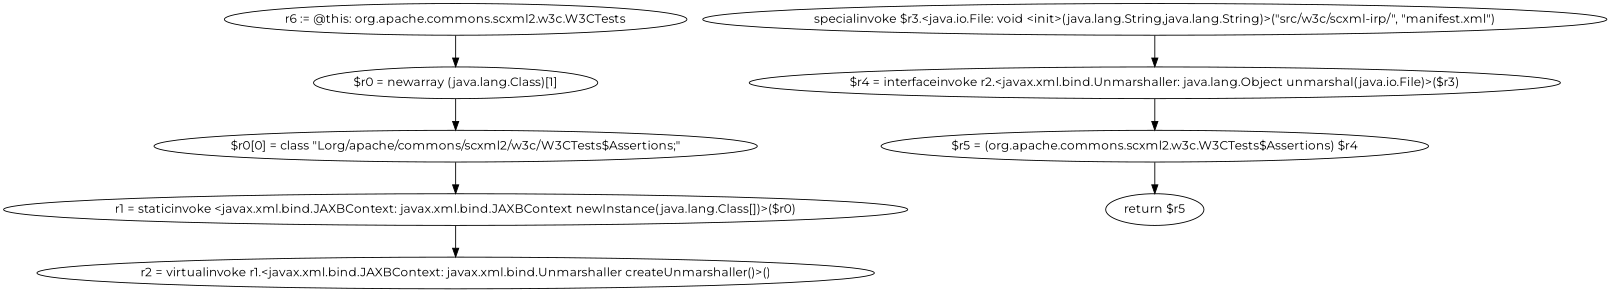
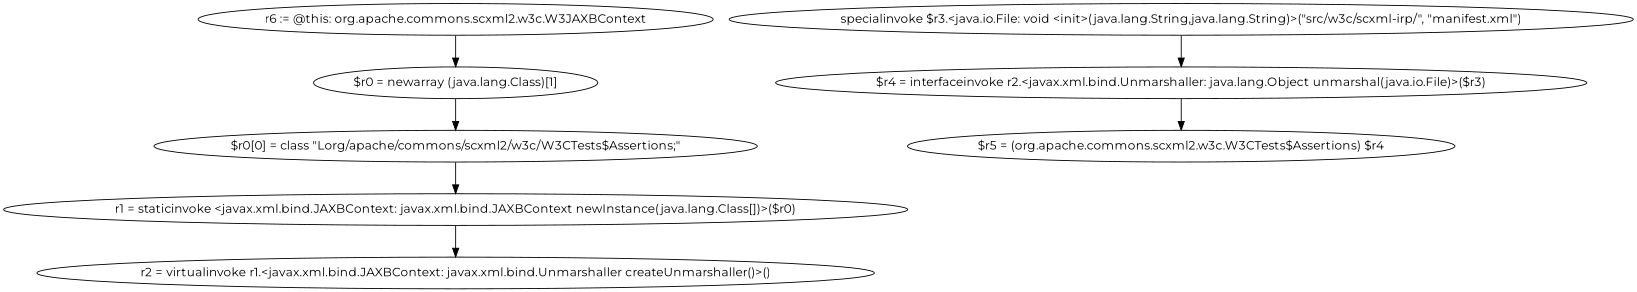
node "r6 := @this: org.apache.commons.scxml2.w3c.W3CTests": label "r6 := @this: org.apache.commons.scxml2.w3c.W3CTests" -> "r6 := @this: org.apache.commons.scxml2.w3c.W3JAXBContext"
node "return $r5": removed
